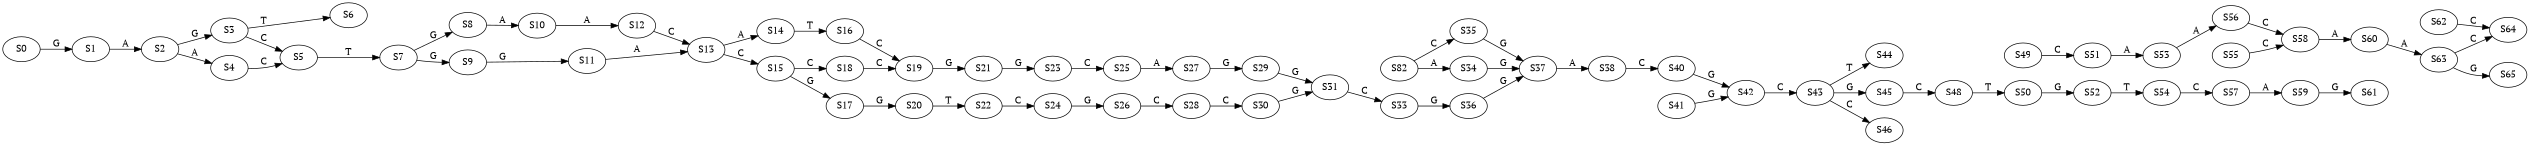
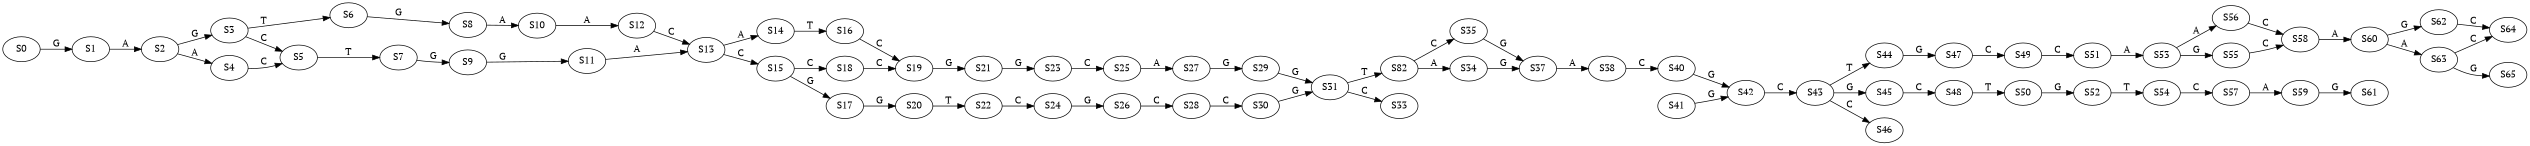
edge "S60" -> "S62": added, label "G"
edge "S7" -> "S8": now "S6" -> "S8"
node "S47": added
edge "S53" -> "S55": added, label "G"
edge "S31" -> "S82": added, label "T"
node "S36": removed
